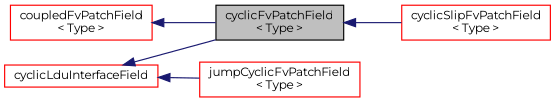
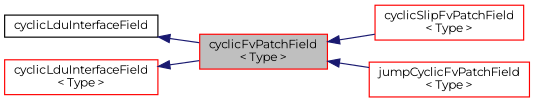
node "coupledFvPatchField < Type >": label "coupledFvPatchField < Type >" -> "cyclicLduInterfaceField < Type >"
node "cyclicFvPatchField < Type >": color black -> red
node "cyclicLduInterfaceField": color red -> black
edge "jumpCyclicFvPatchField < Type >" -> "cyclicLduInterfaceField": now "jumpCyclicFvPatchField < Type >" -> "cyclicFvPatchField < Type >"
